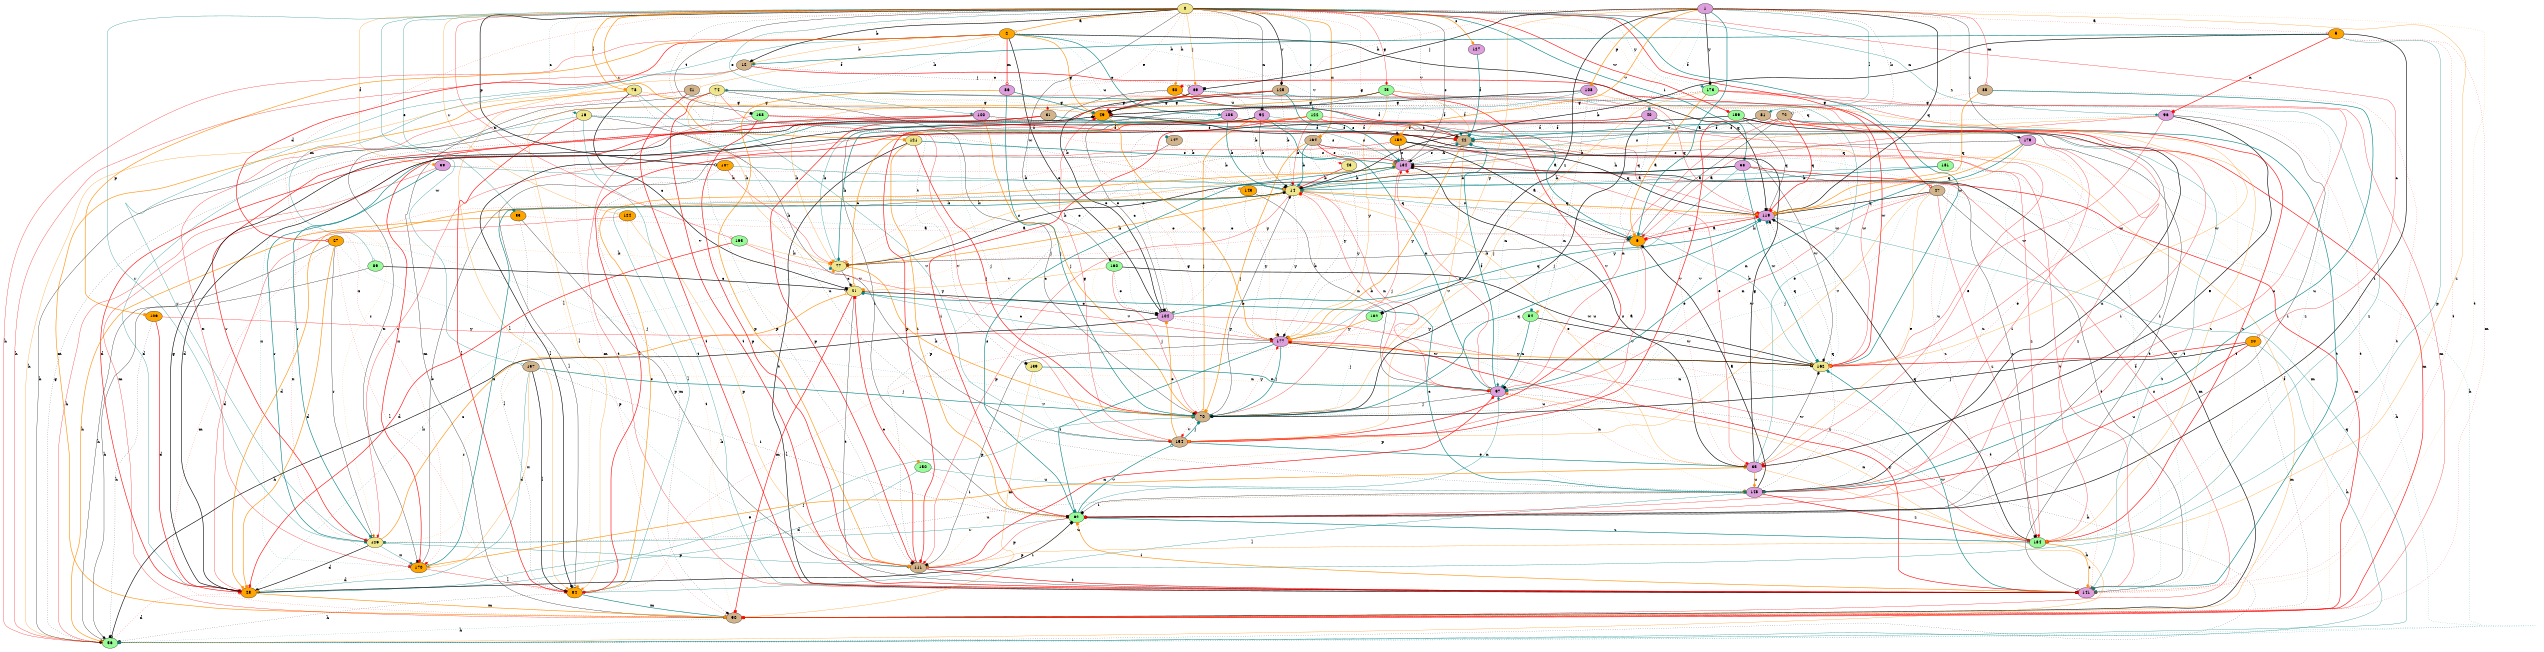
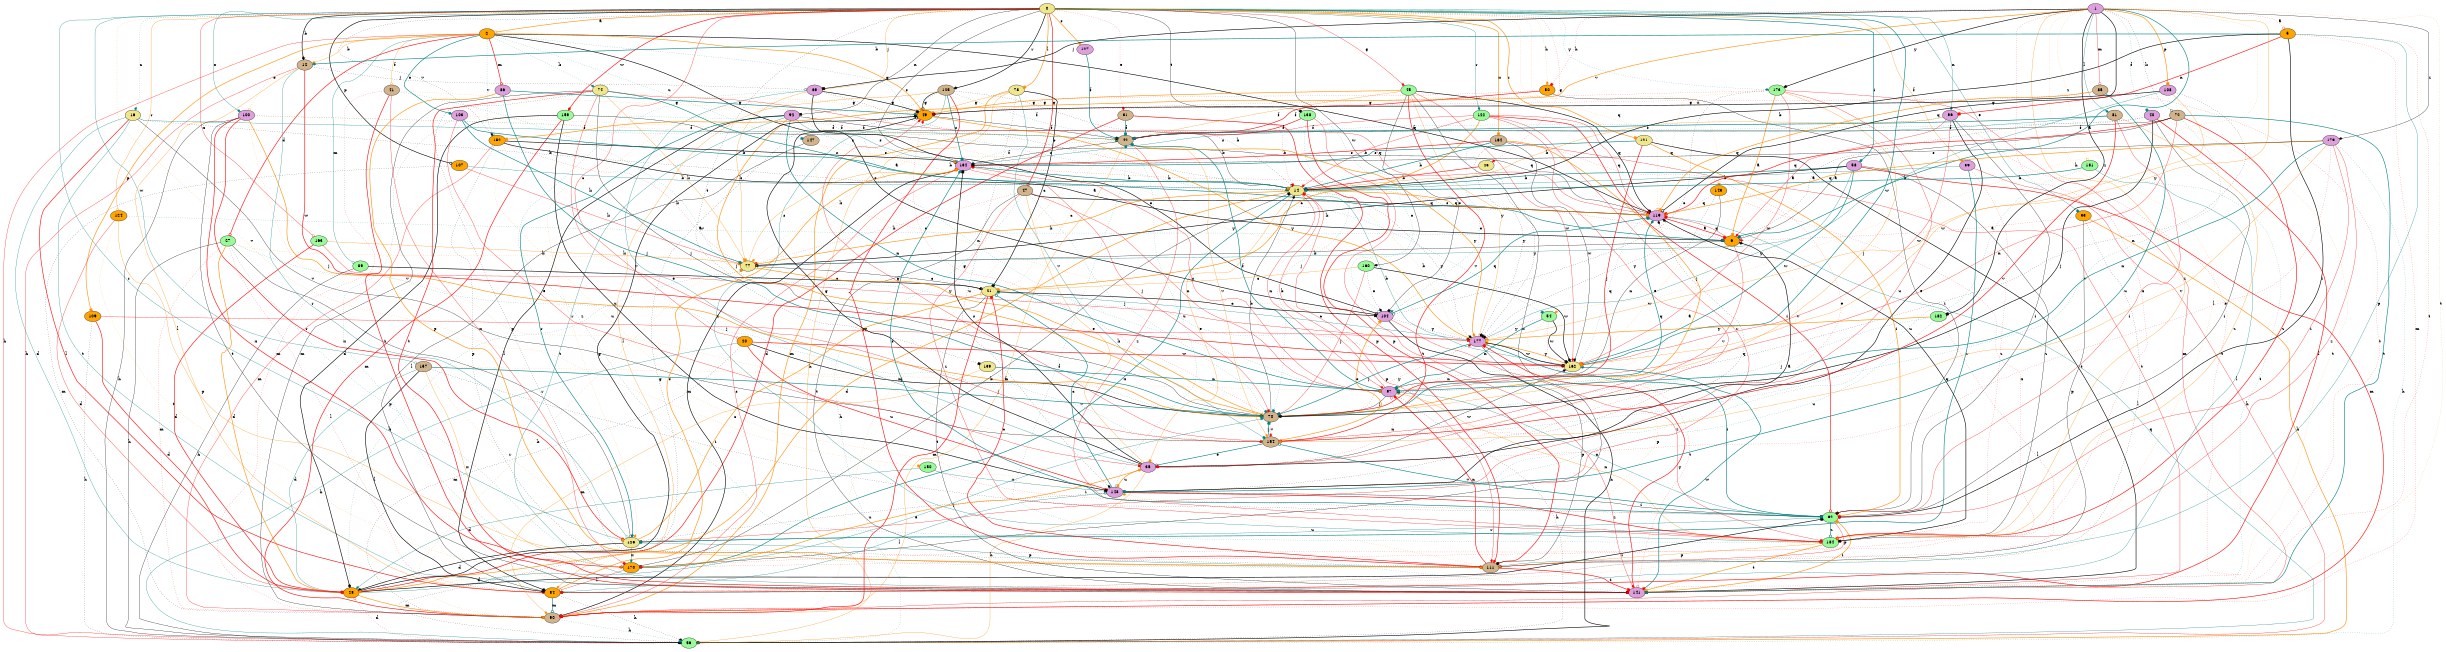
edge "134" -> "42": label "h" -> "f"
edge "152" -> "119": now "45" -> "119"
node "27": fillcolor orange -> palegreen
